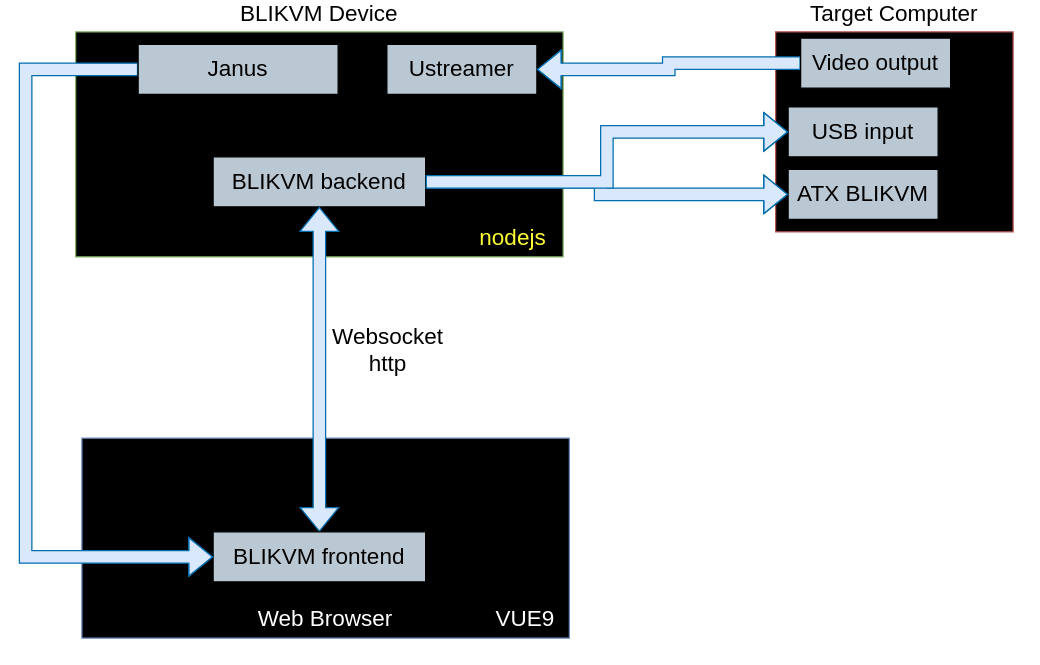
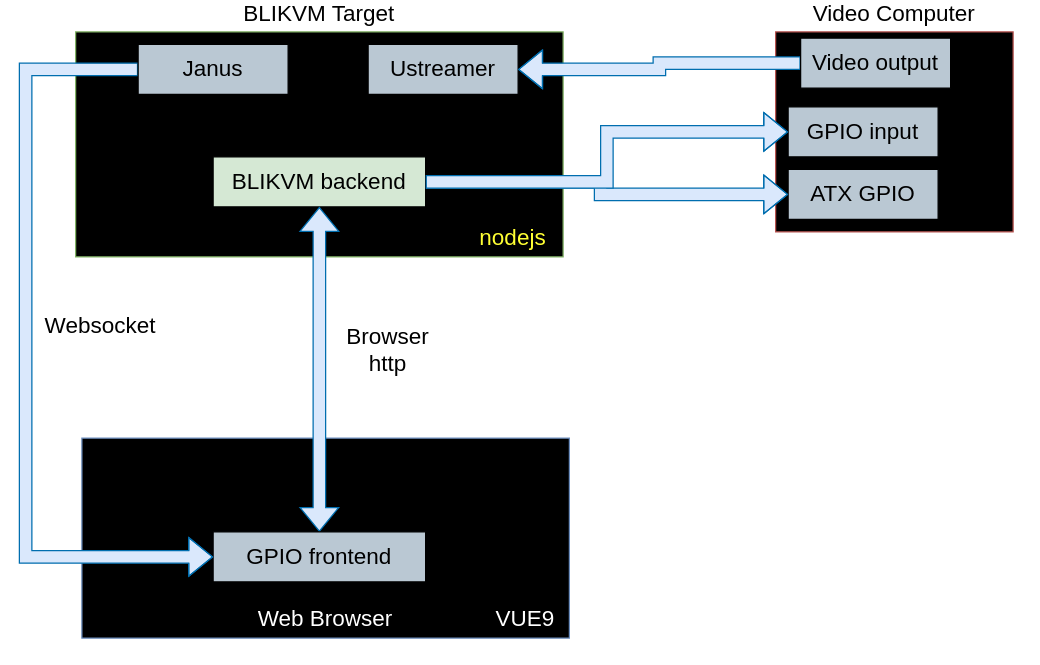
node "BLIKVM Device": label "BLIKVM Device" -> "BLIKVM Target"
node "Target Computer": label "Target Computer" -> "Video Computer"
node "Janus": size 200x50 -> 150x50
node "Ustreamer": moved (462, 69) -> (443, 69)
node "USB input": label "USB input" -> "GPIO input"
node "BLIKVM backend": fillcolor #bac8d3 -> #d5e8d4
node "ATX BLIKVM": label "ATX BLIKVM" -> "ATX GPIO"
node "Websocket": added
node "Websocket http": label "Websocket http" -> "Browser http"
node "BLIKVM frontend": label "BLIKVM frontend" -> "GPIO frontend"
